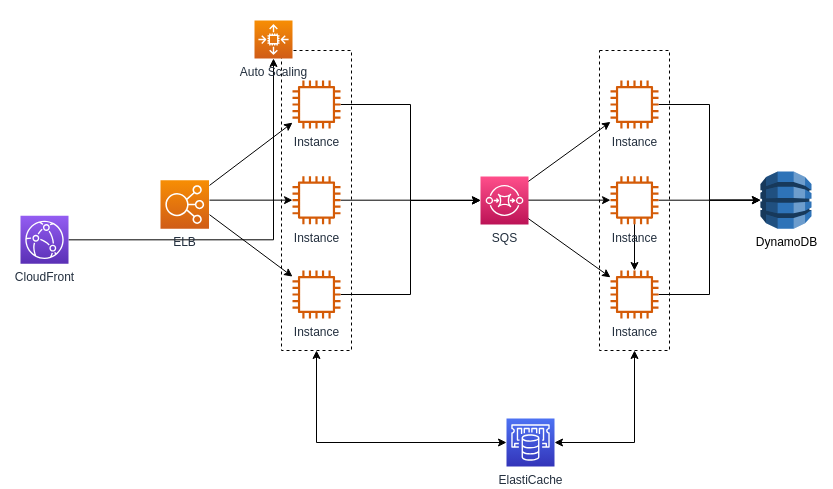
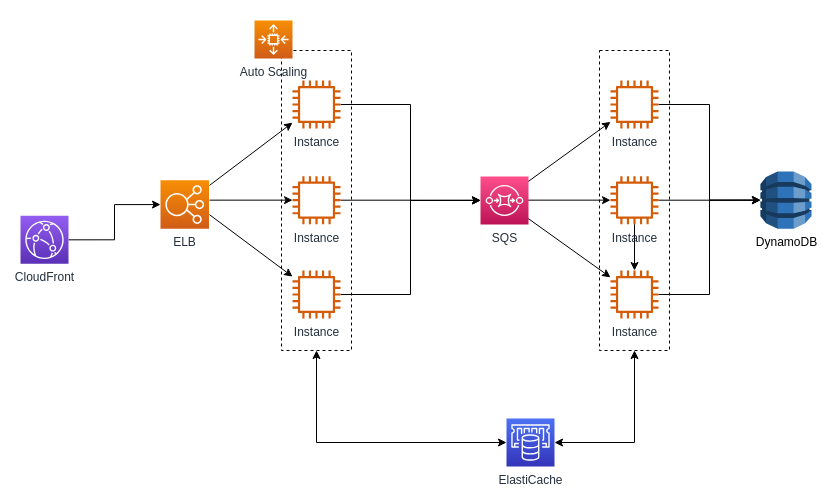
edge "CloudFront" -> "Auto Scaling": now "CloudFront" -> "ELB"
